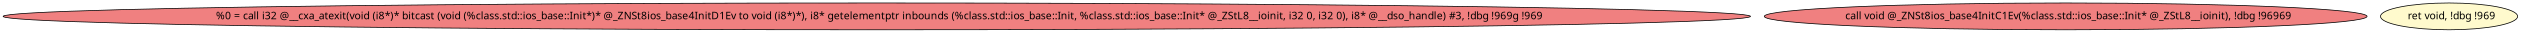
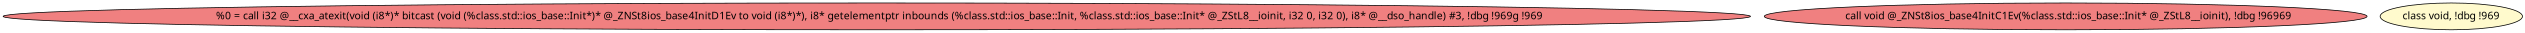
node "ret void, !dbg !969": label "ret void, !dbg !969" -> "class void, !dbg !969"
